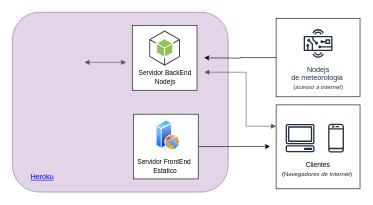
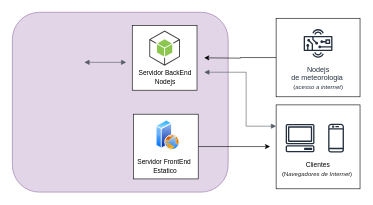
node "Heroku": removed
